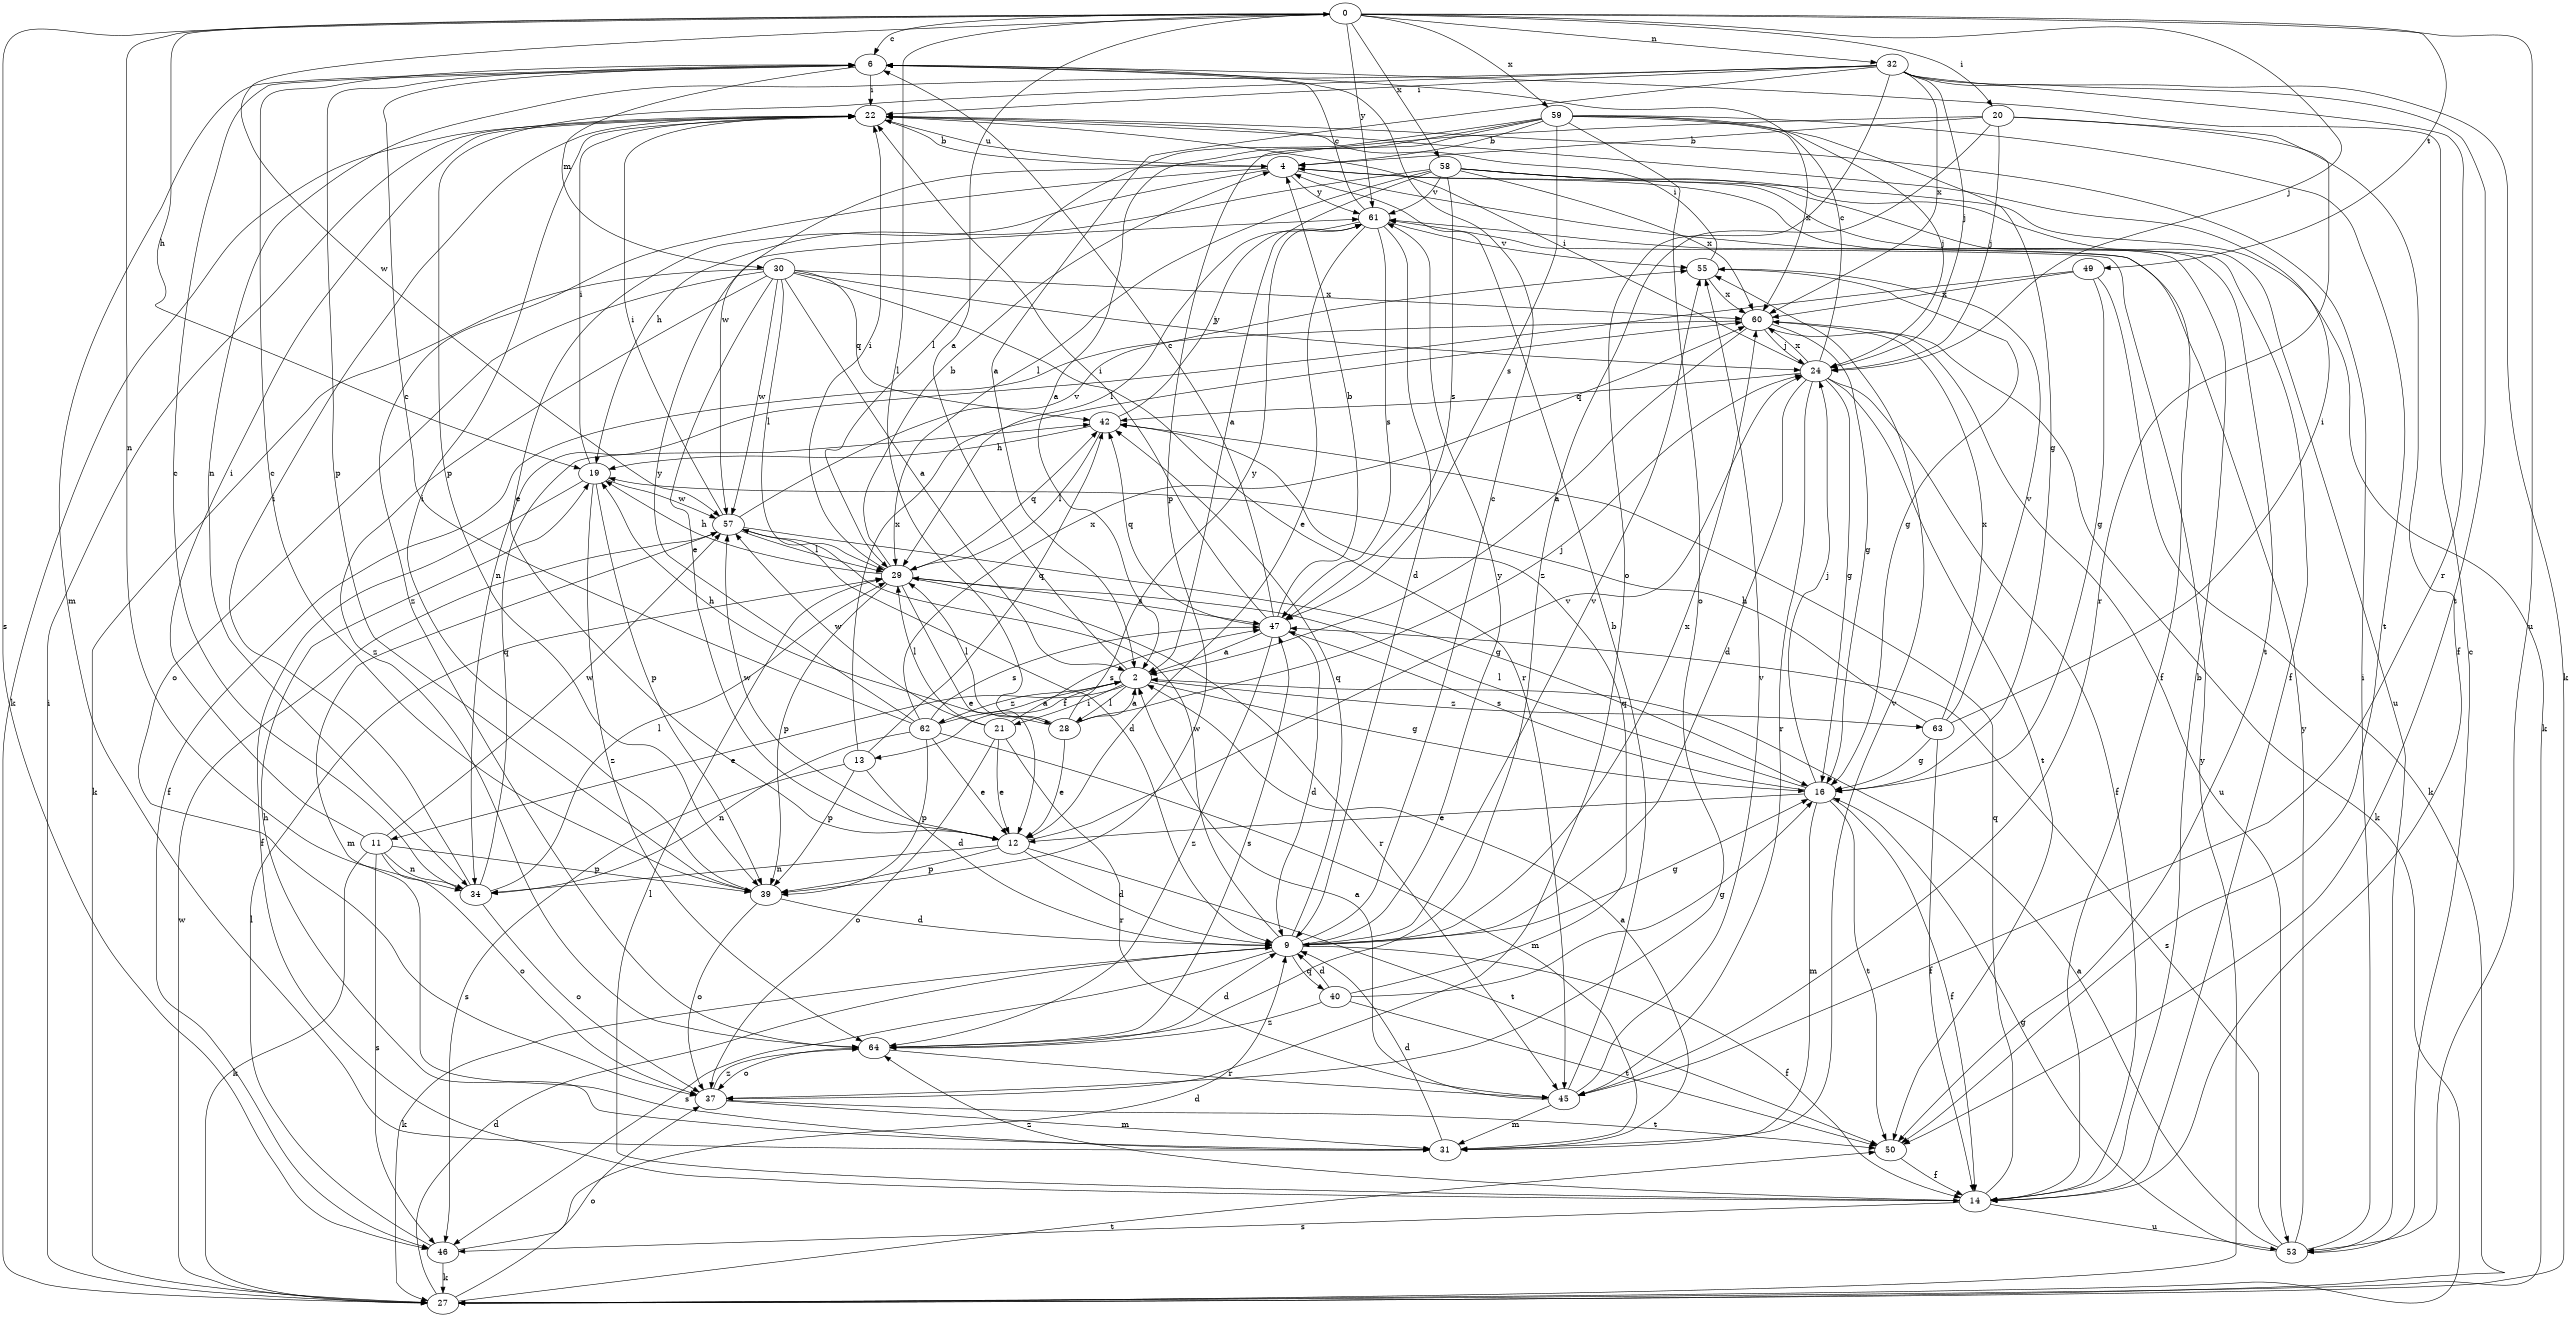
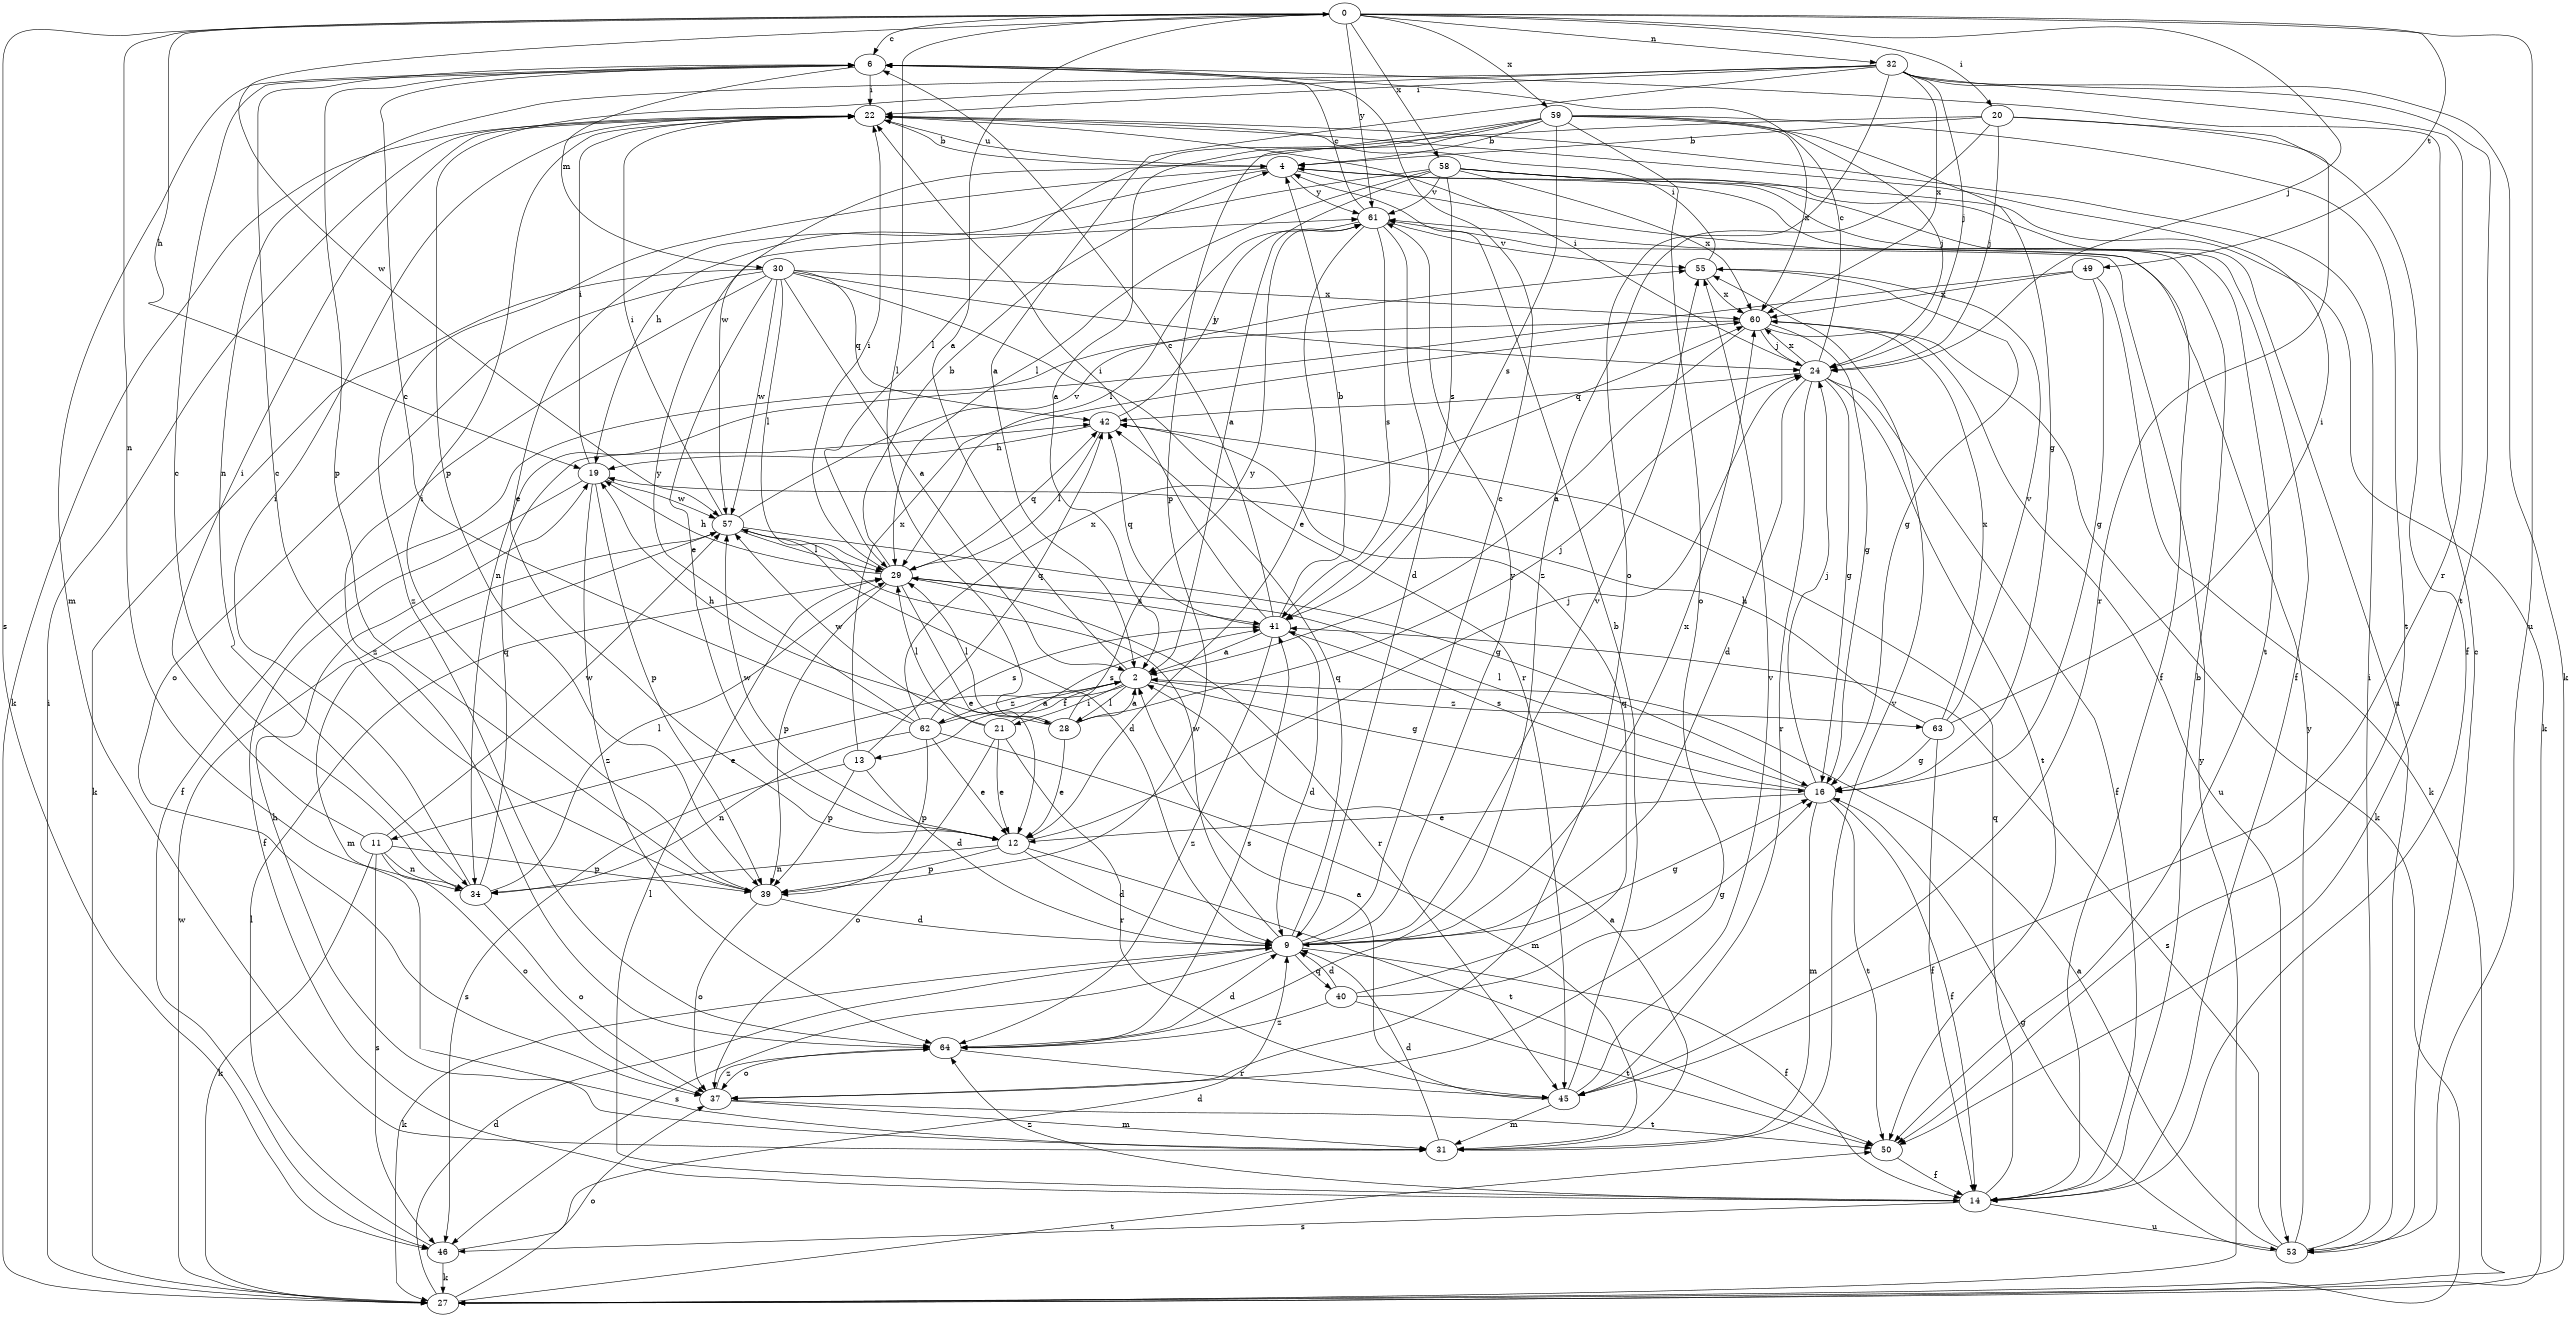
edge "12" -> "24": label "v" -> "j"
node "47": label "47" -> "41"
